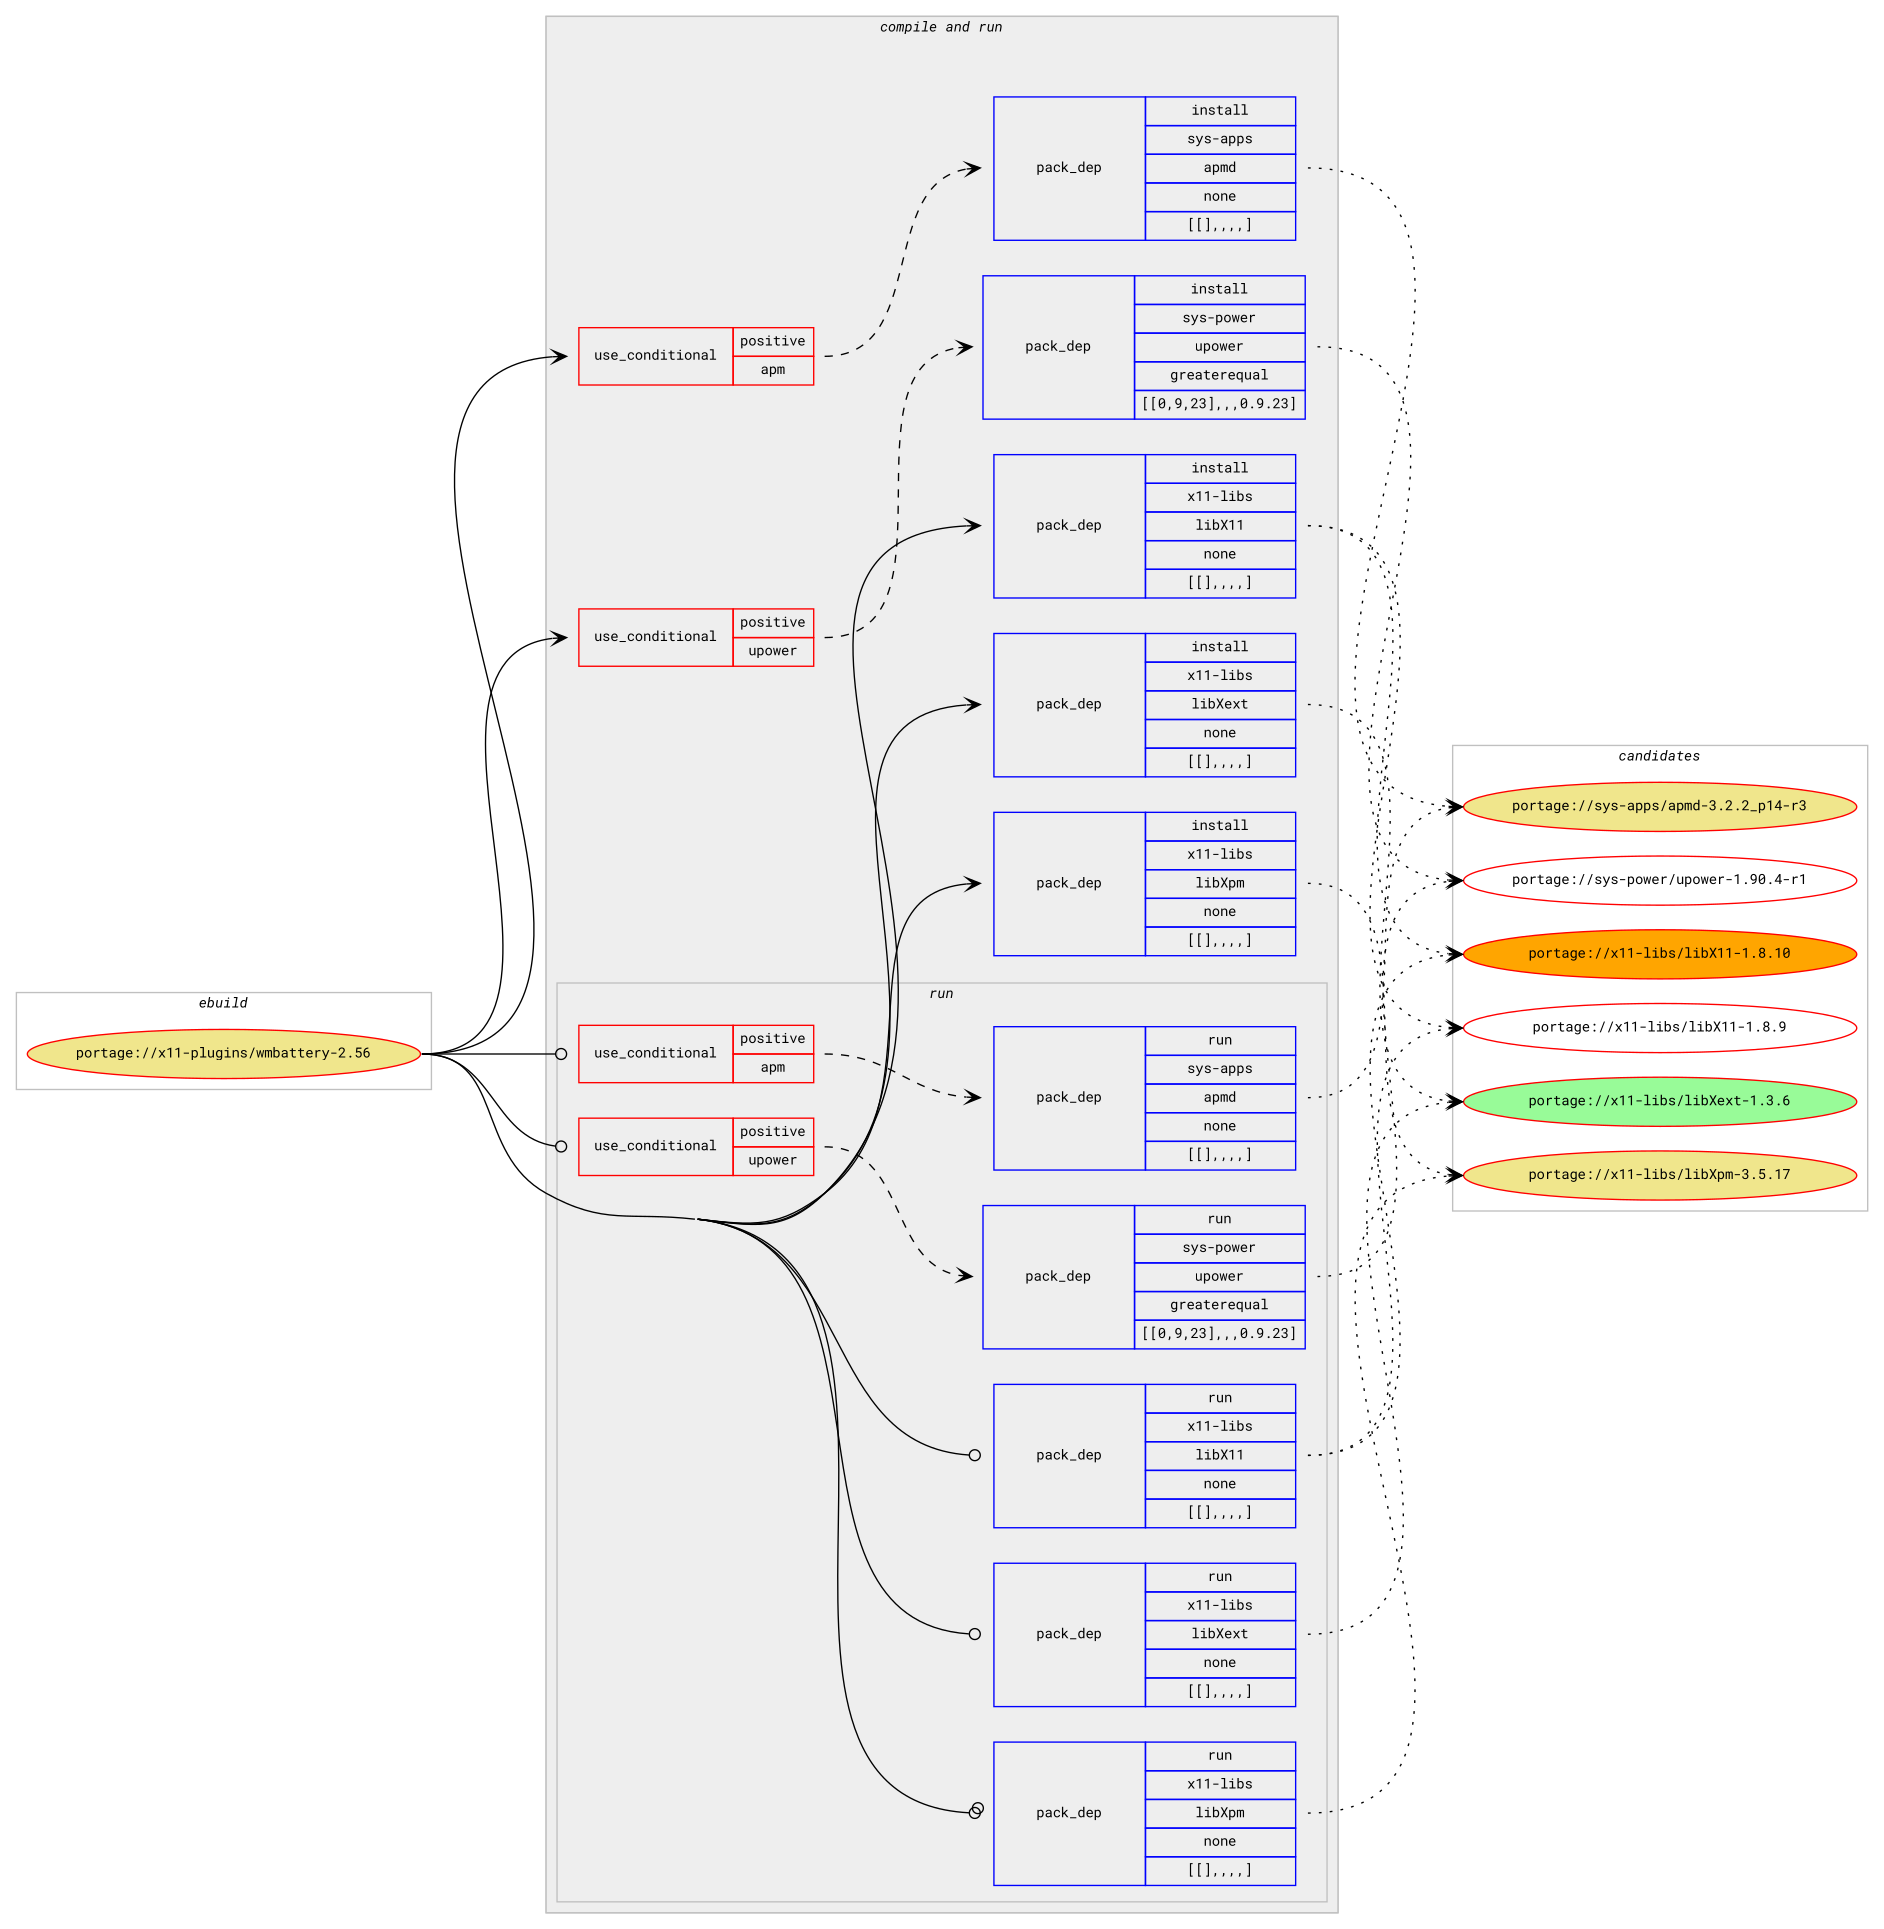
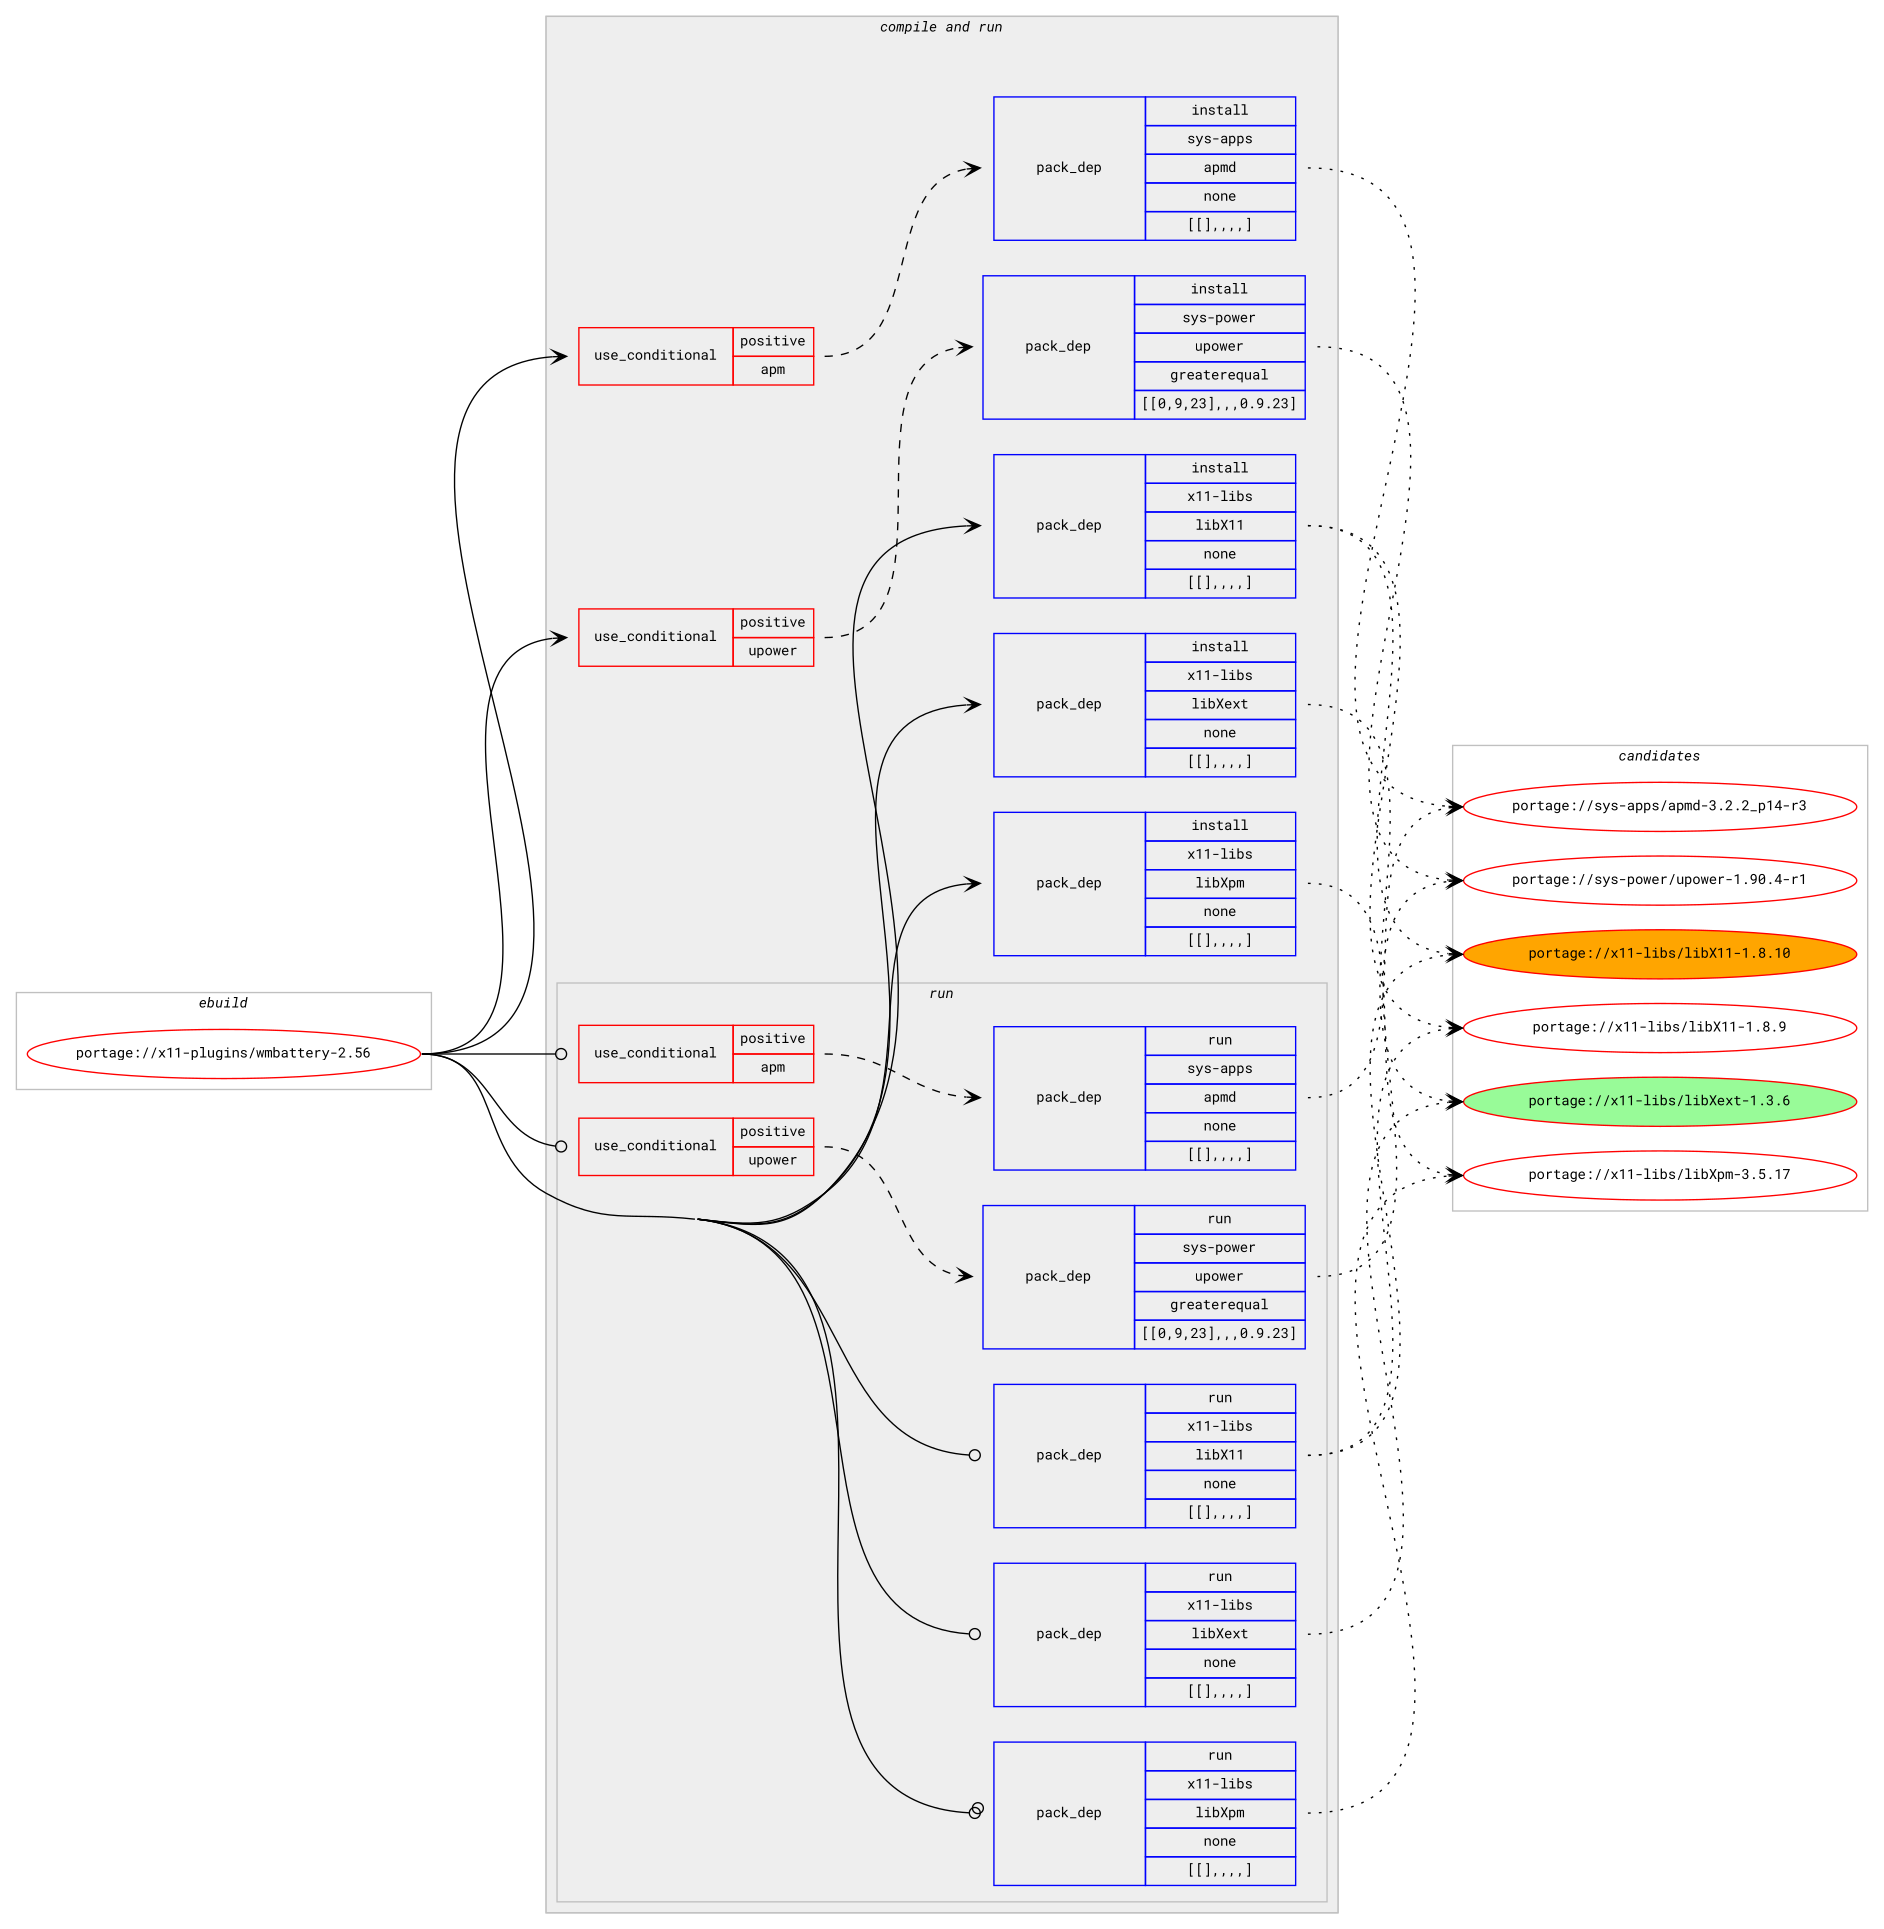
node "portage://sys-apps/apmd-3.2.2_p14-r3": fillcolor khaki -> white
node "portage://x11-plugins/wmbattery-2.56": fillcolor khaki -> white
node "portage://x11-libs/libXpm-3.5.17": fillcolor khaki -> white
